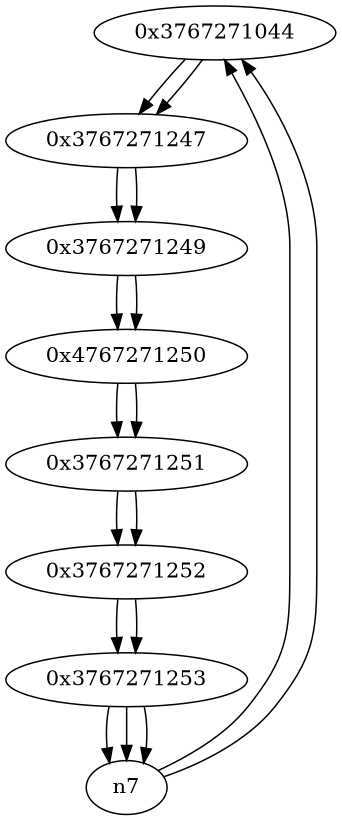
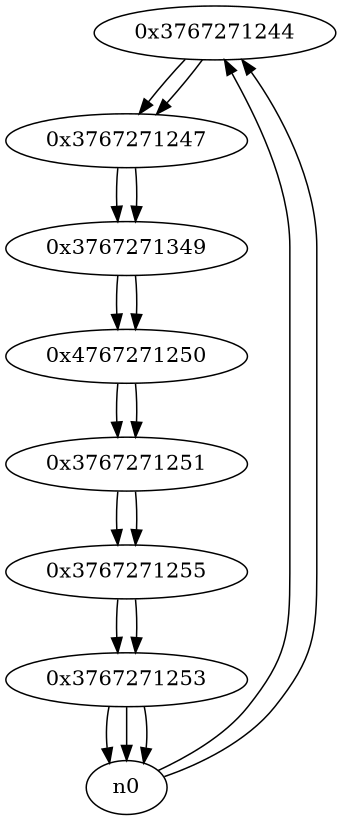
node "0x3767271044": label "0x3767271044" -> "0x3767271244"
node "0x3767271249": label "0x3767271249" -> "0x3767271349"
node "0x3767271252": label "0x3767271252" -> "0x3767271255"
node "n7": label "n7" -> "n0"
